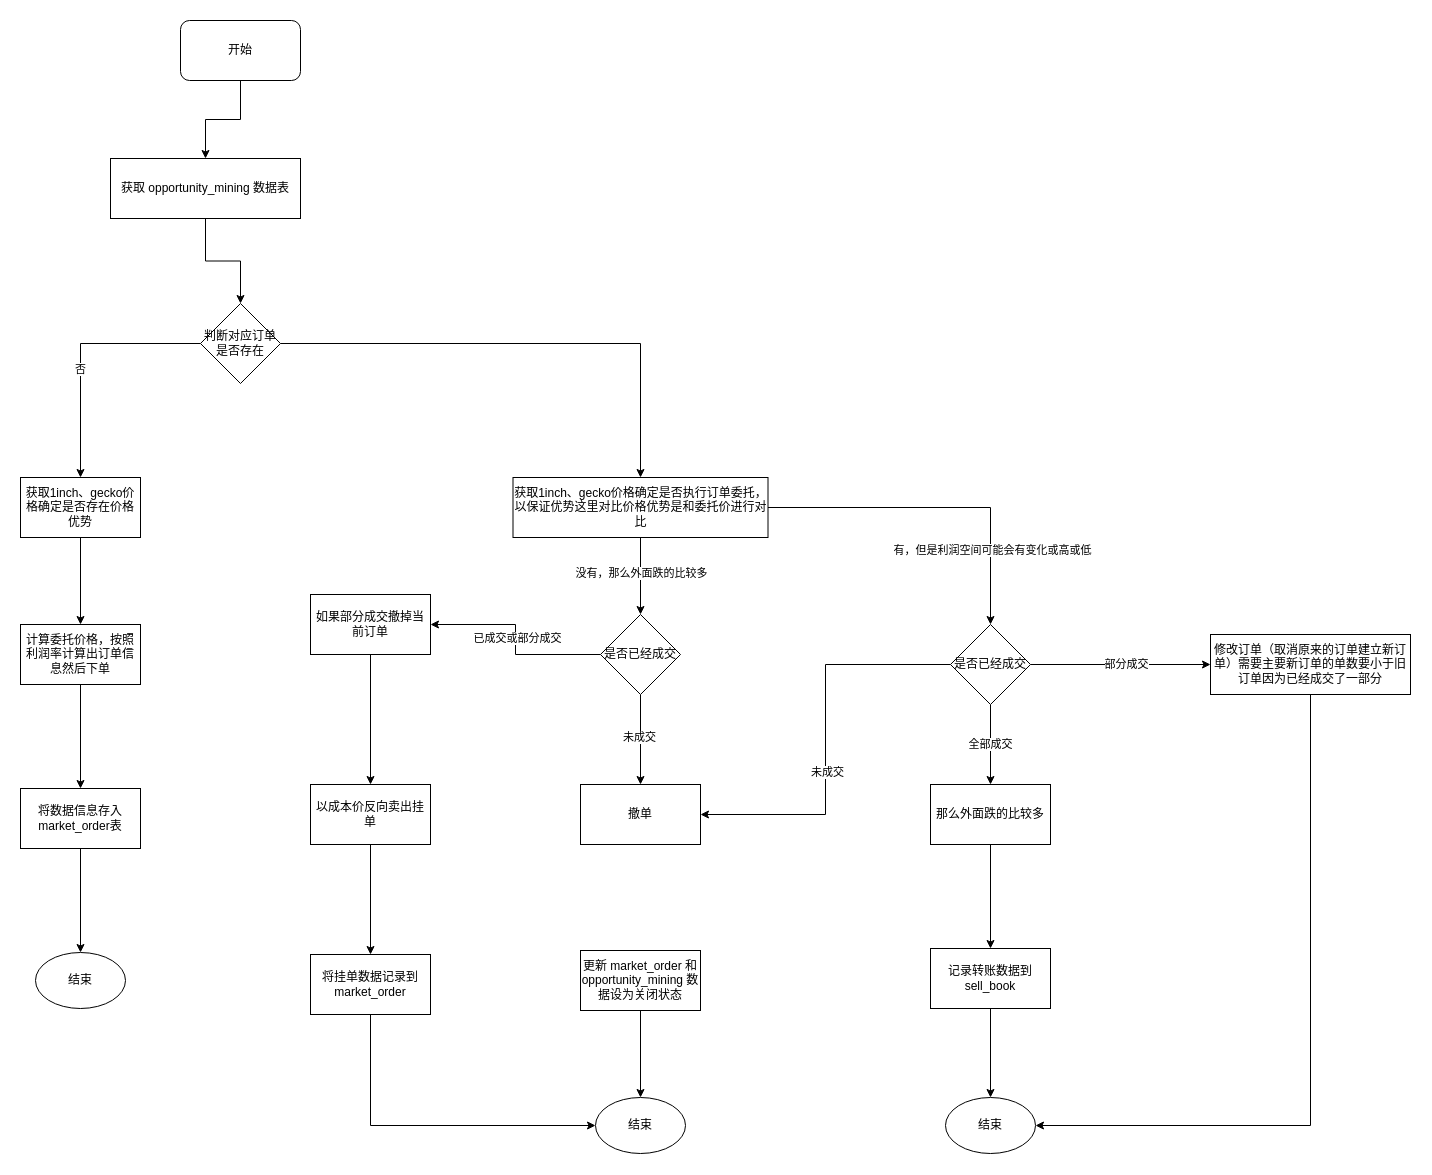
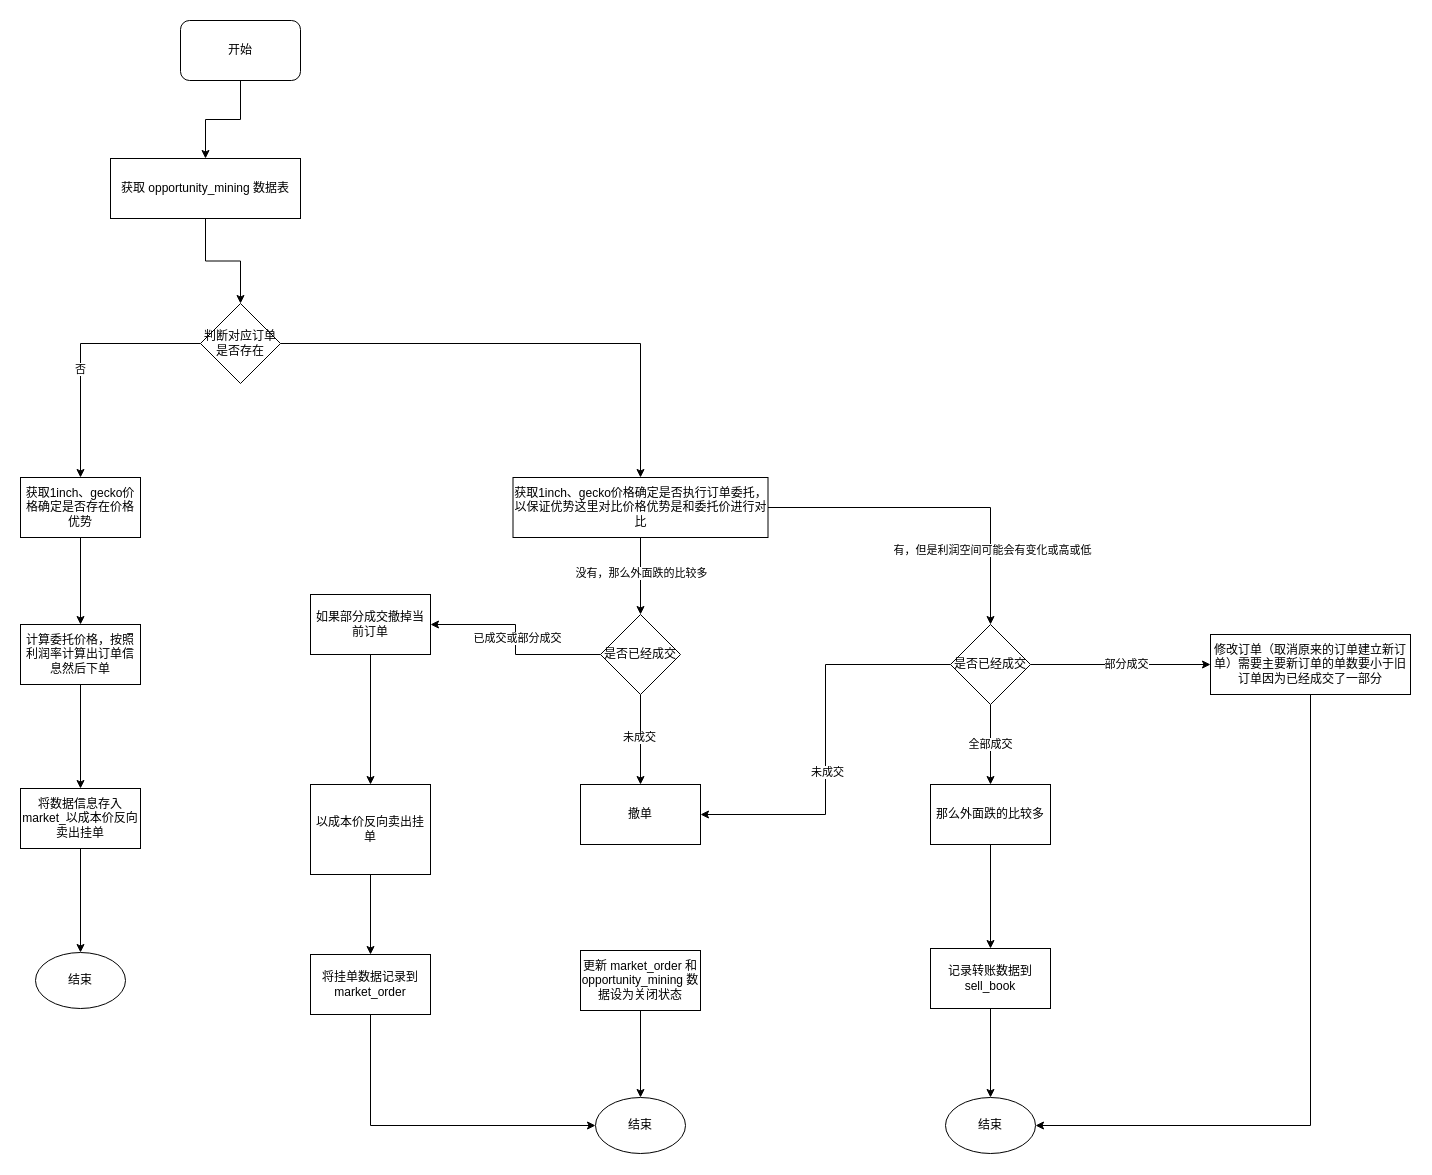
node "以成本价反向卖出挂单": size 120x60 -> 120x90
node "将数据信息存入 market_order表": label "将数据信息存入 market_order表" -> "将数据信息存入 market_以成本价反向卖出挂单"
